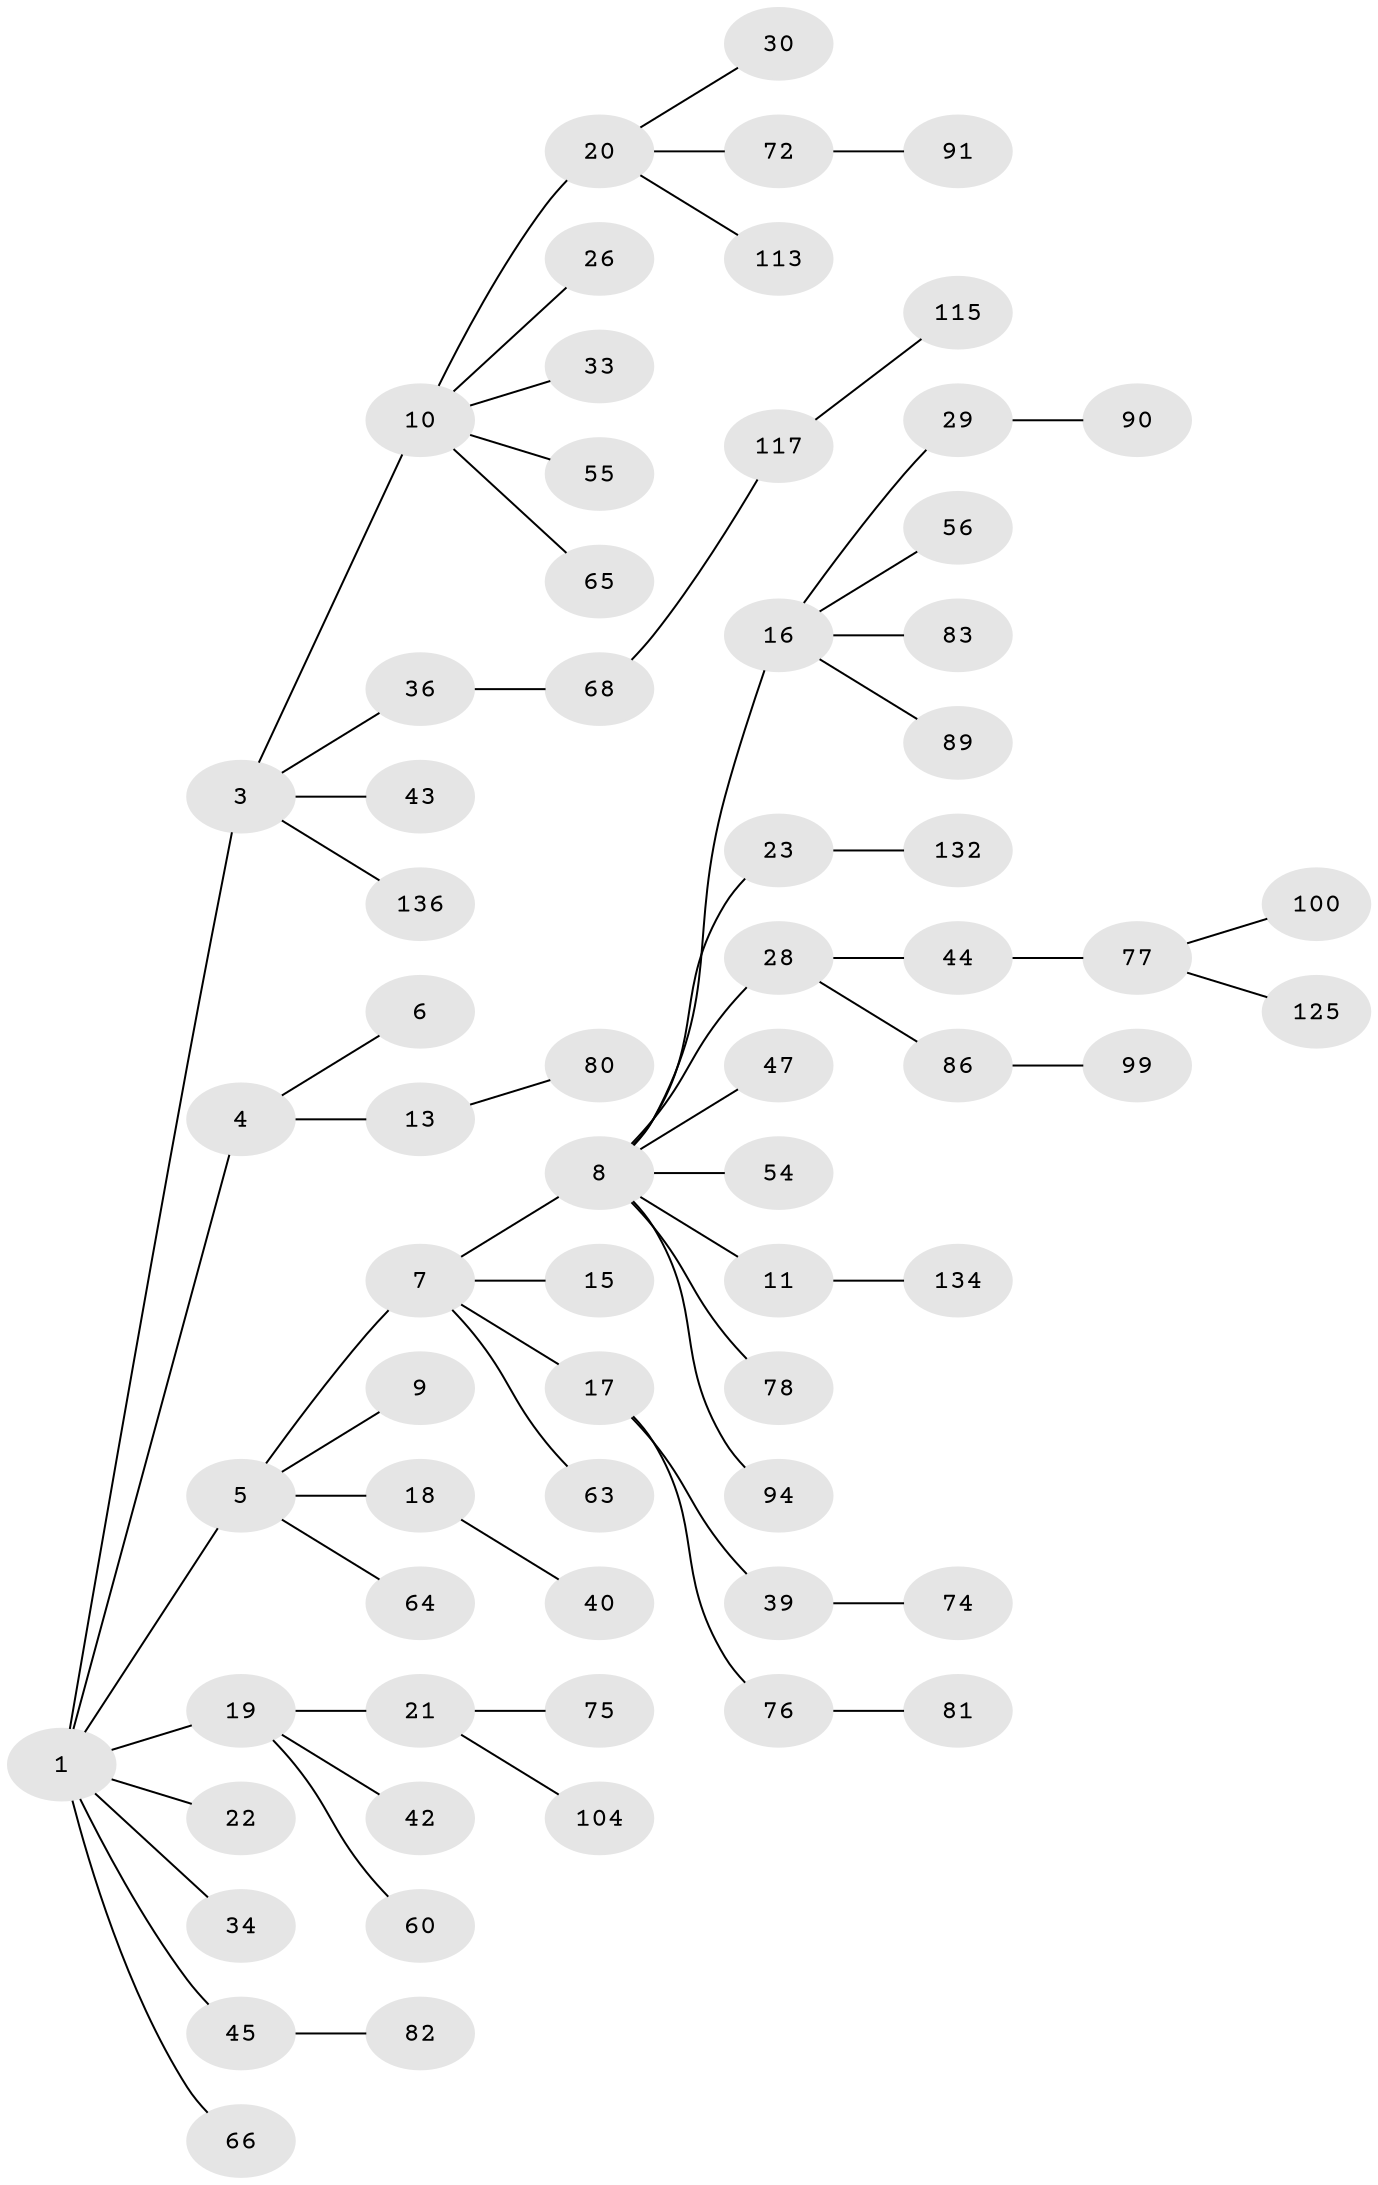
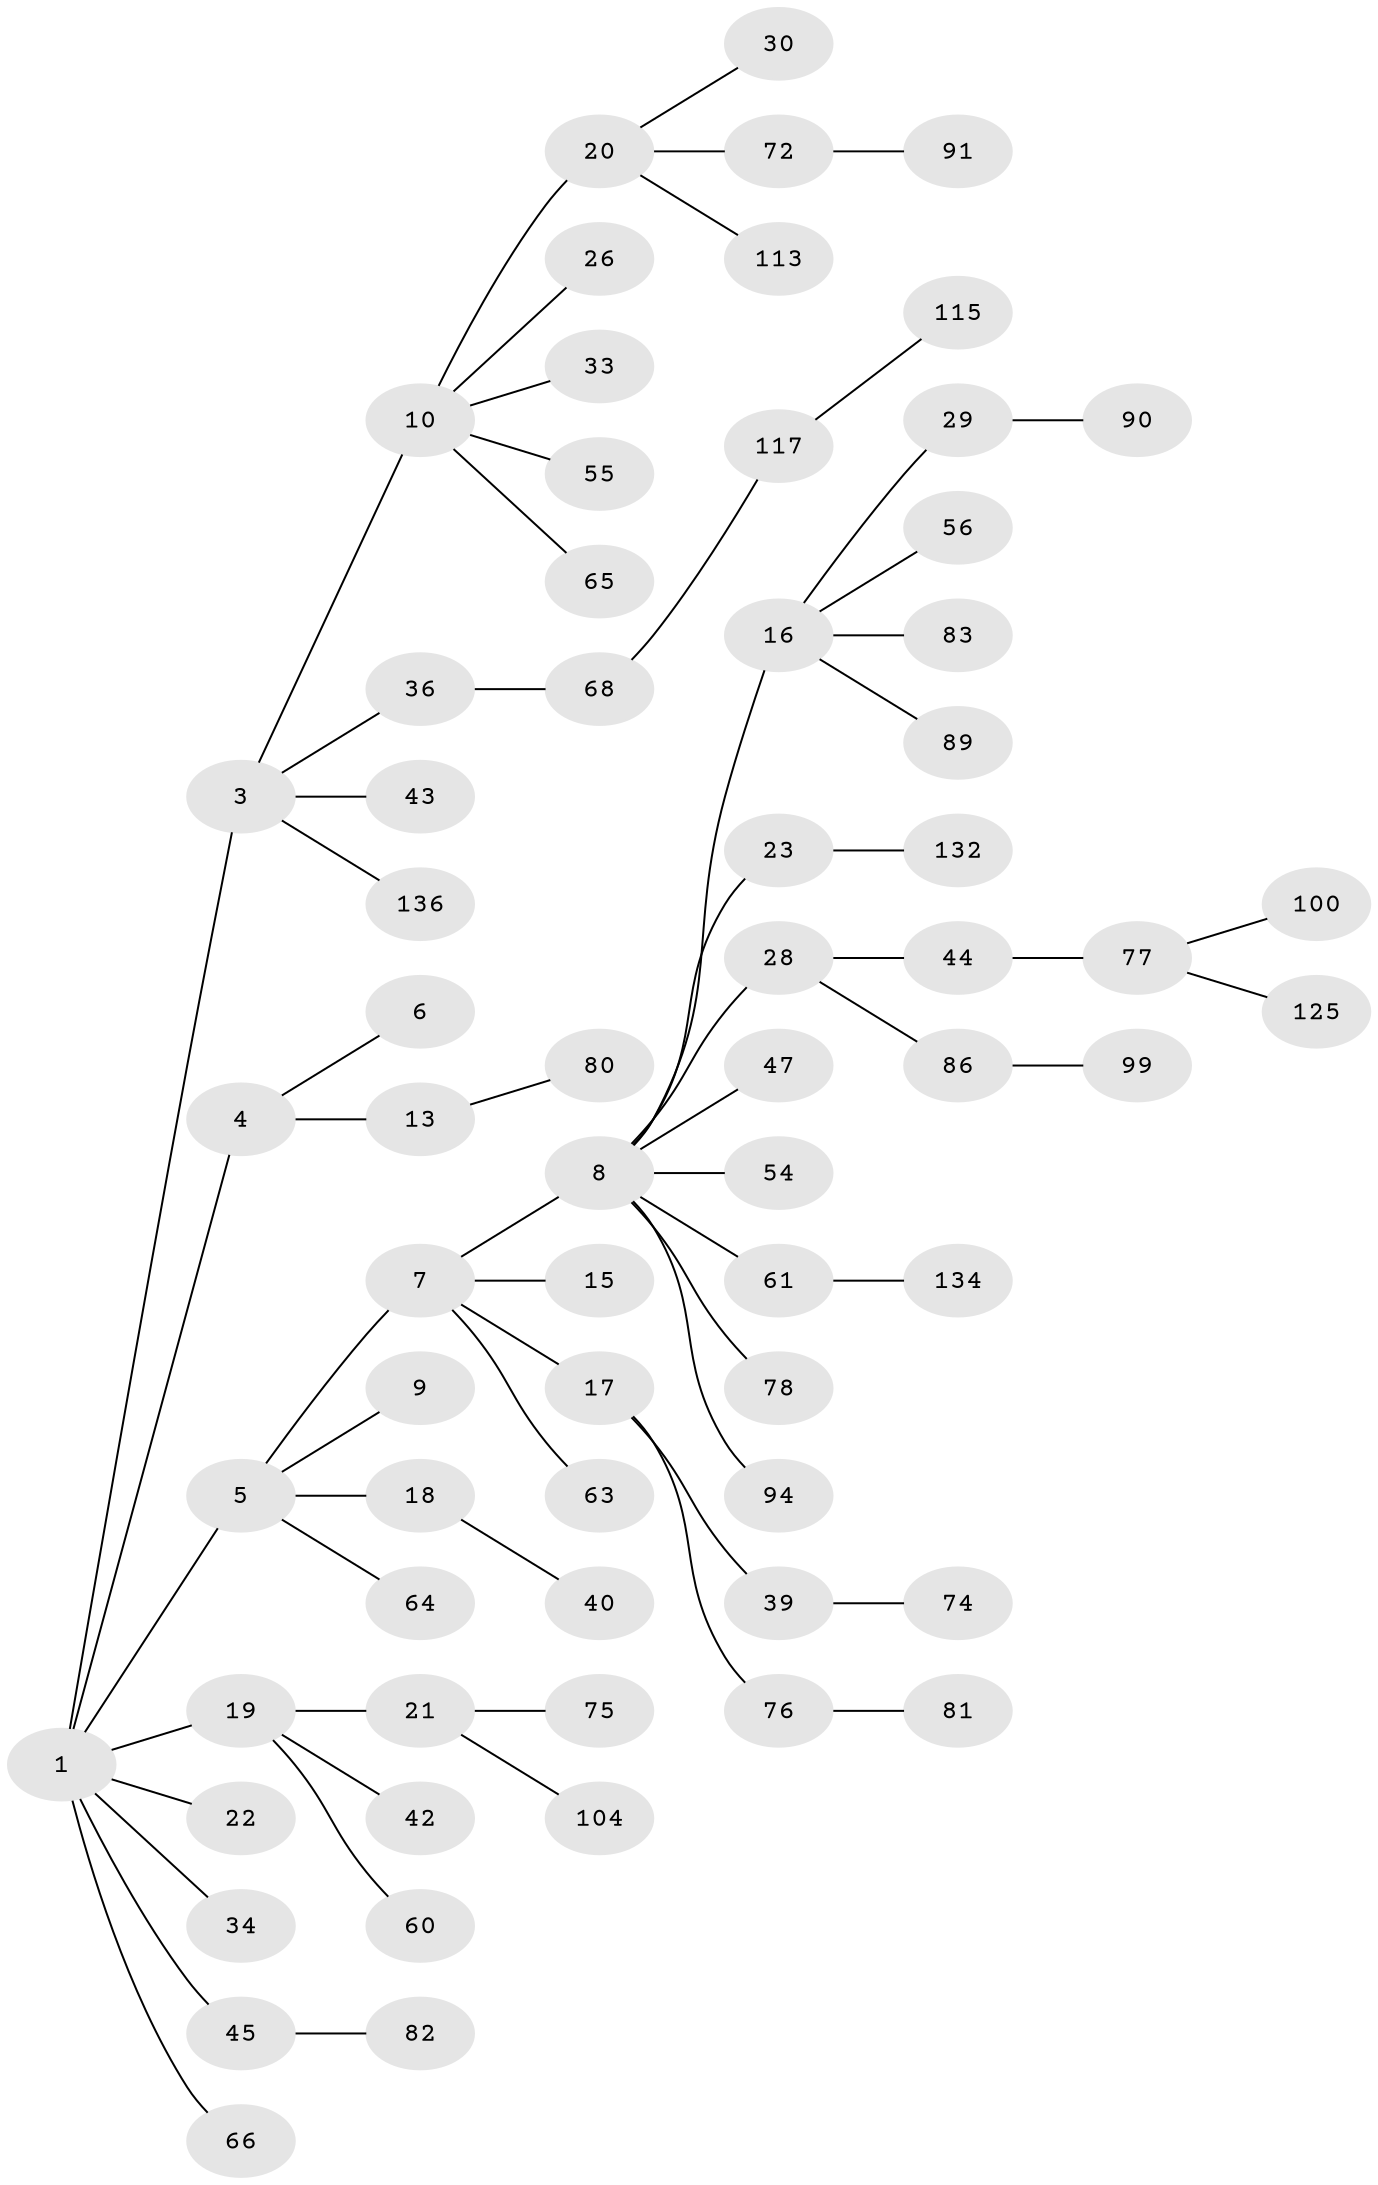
node "11": label "11" -> "61"
